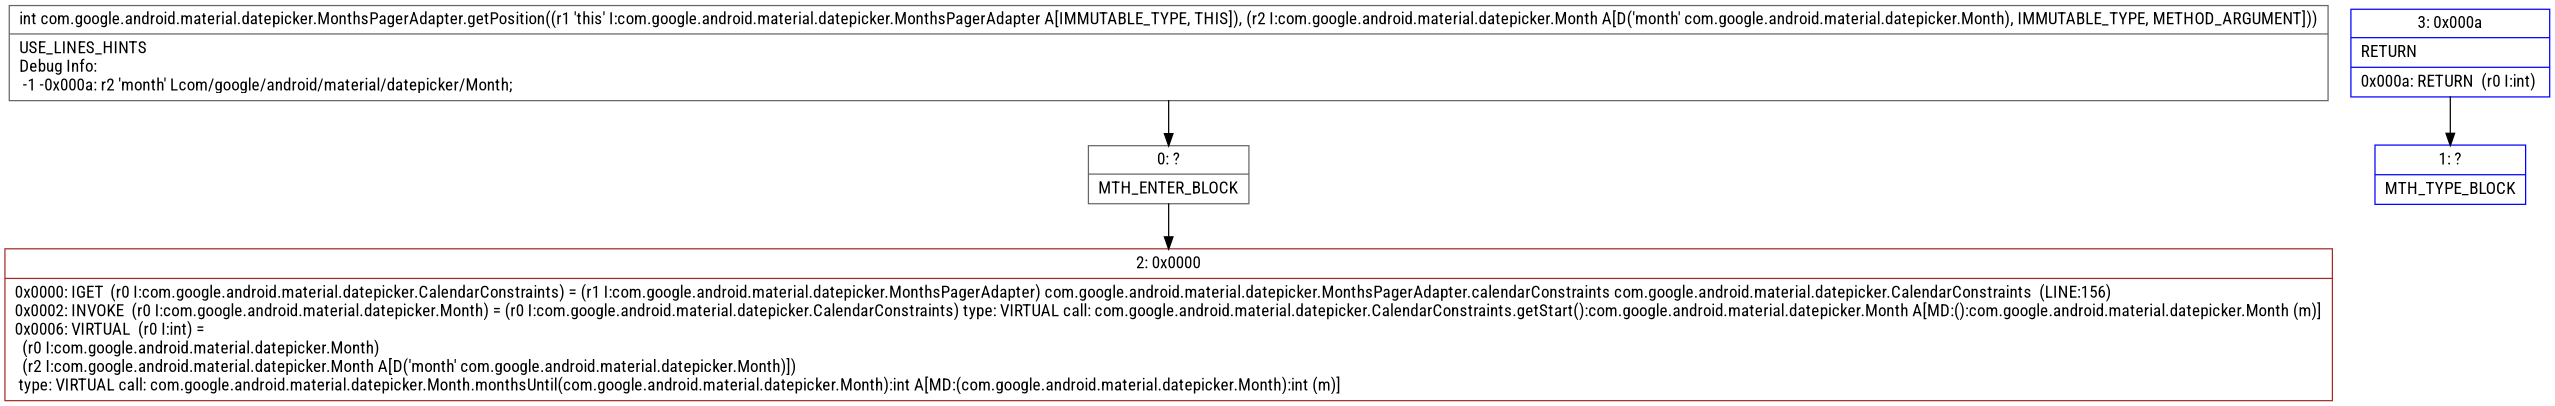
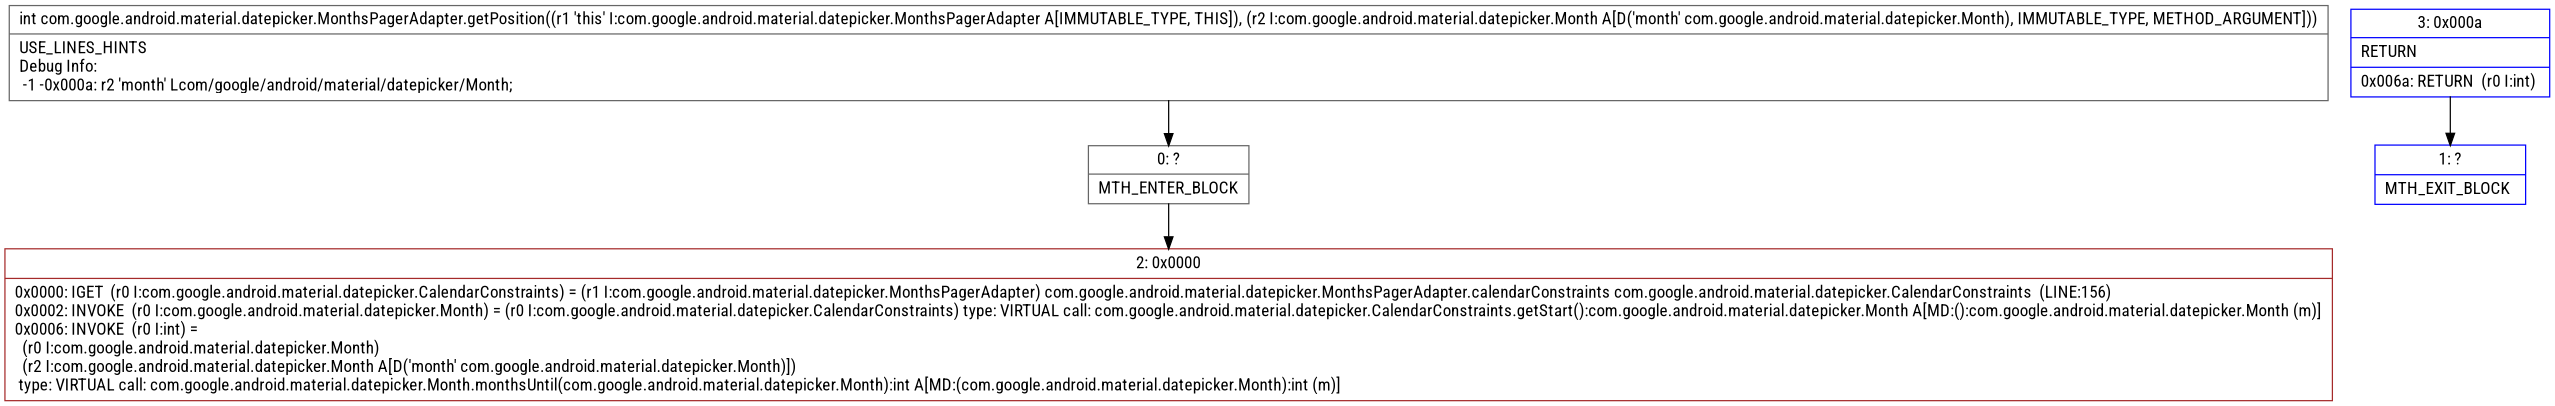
node "3: 0x000a": text "0x000a: RETURN  (r0 I:int)" -> "0x006a: RETURN  (r0 I:int)"
node "1: ?": text "MTH_TYPE_BLOCK" -> "MTH_EXIT_BLOCK"
node "2: 0x0000": text "0x0006: VIRTUAL  (r0 I:int) =" -> "0x0006: INVOKE  (r0 I:int) ="
